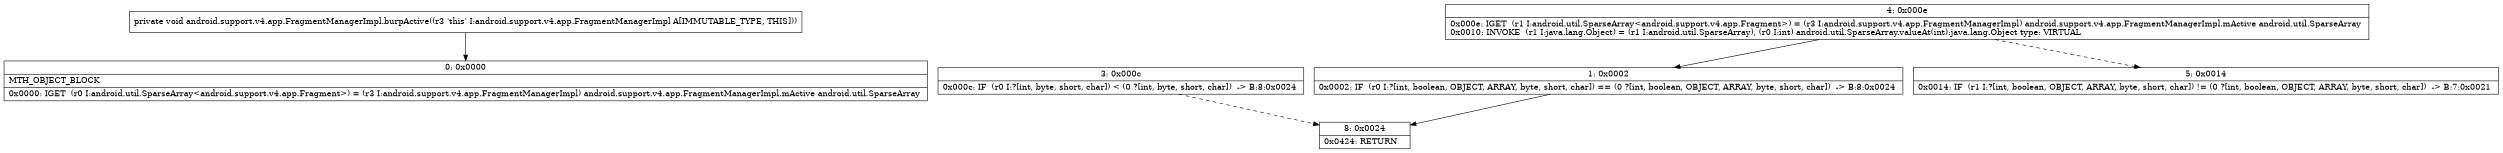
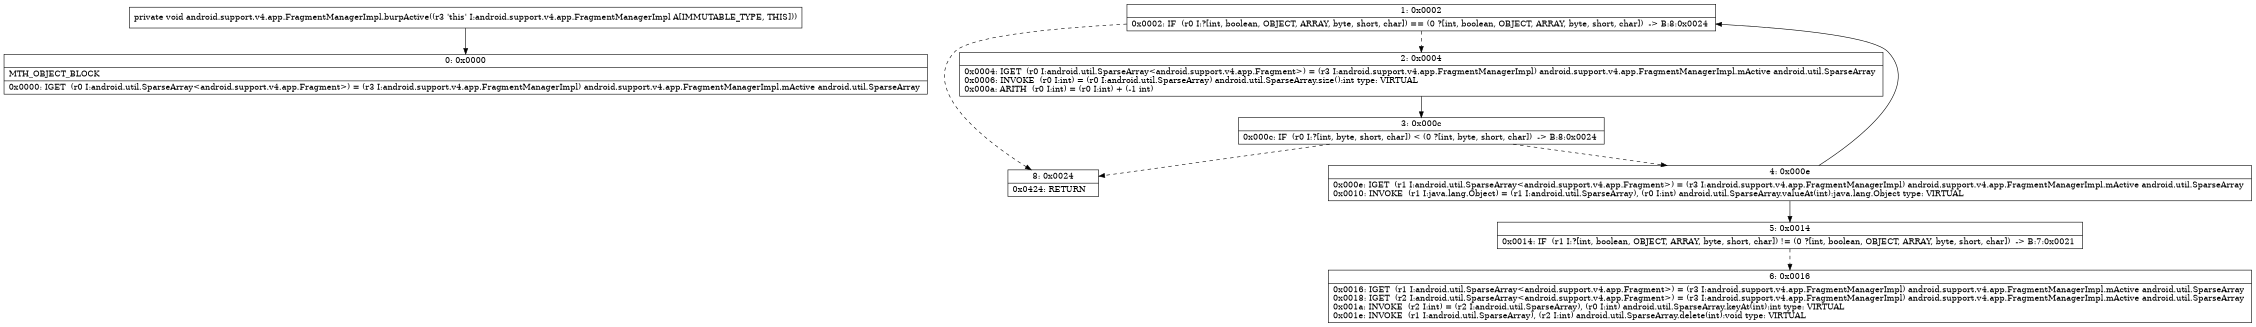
edge "4: 0x000e" -> "5: 0x0014": style dashed -> solid
node "2: 0x0004": added
edge "1: 0x0002" -> "8: 0x0024": style solid -> dashed
edge "3: 0x000c" -> "4: 0x000e": added
node "6: 0x0016": added
